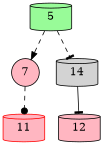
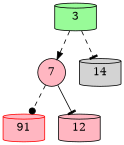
node "5": label "5" -> "3"
edge "14" -> "12": now "7" -> "12"
node "11": label "11" -> "91"
